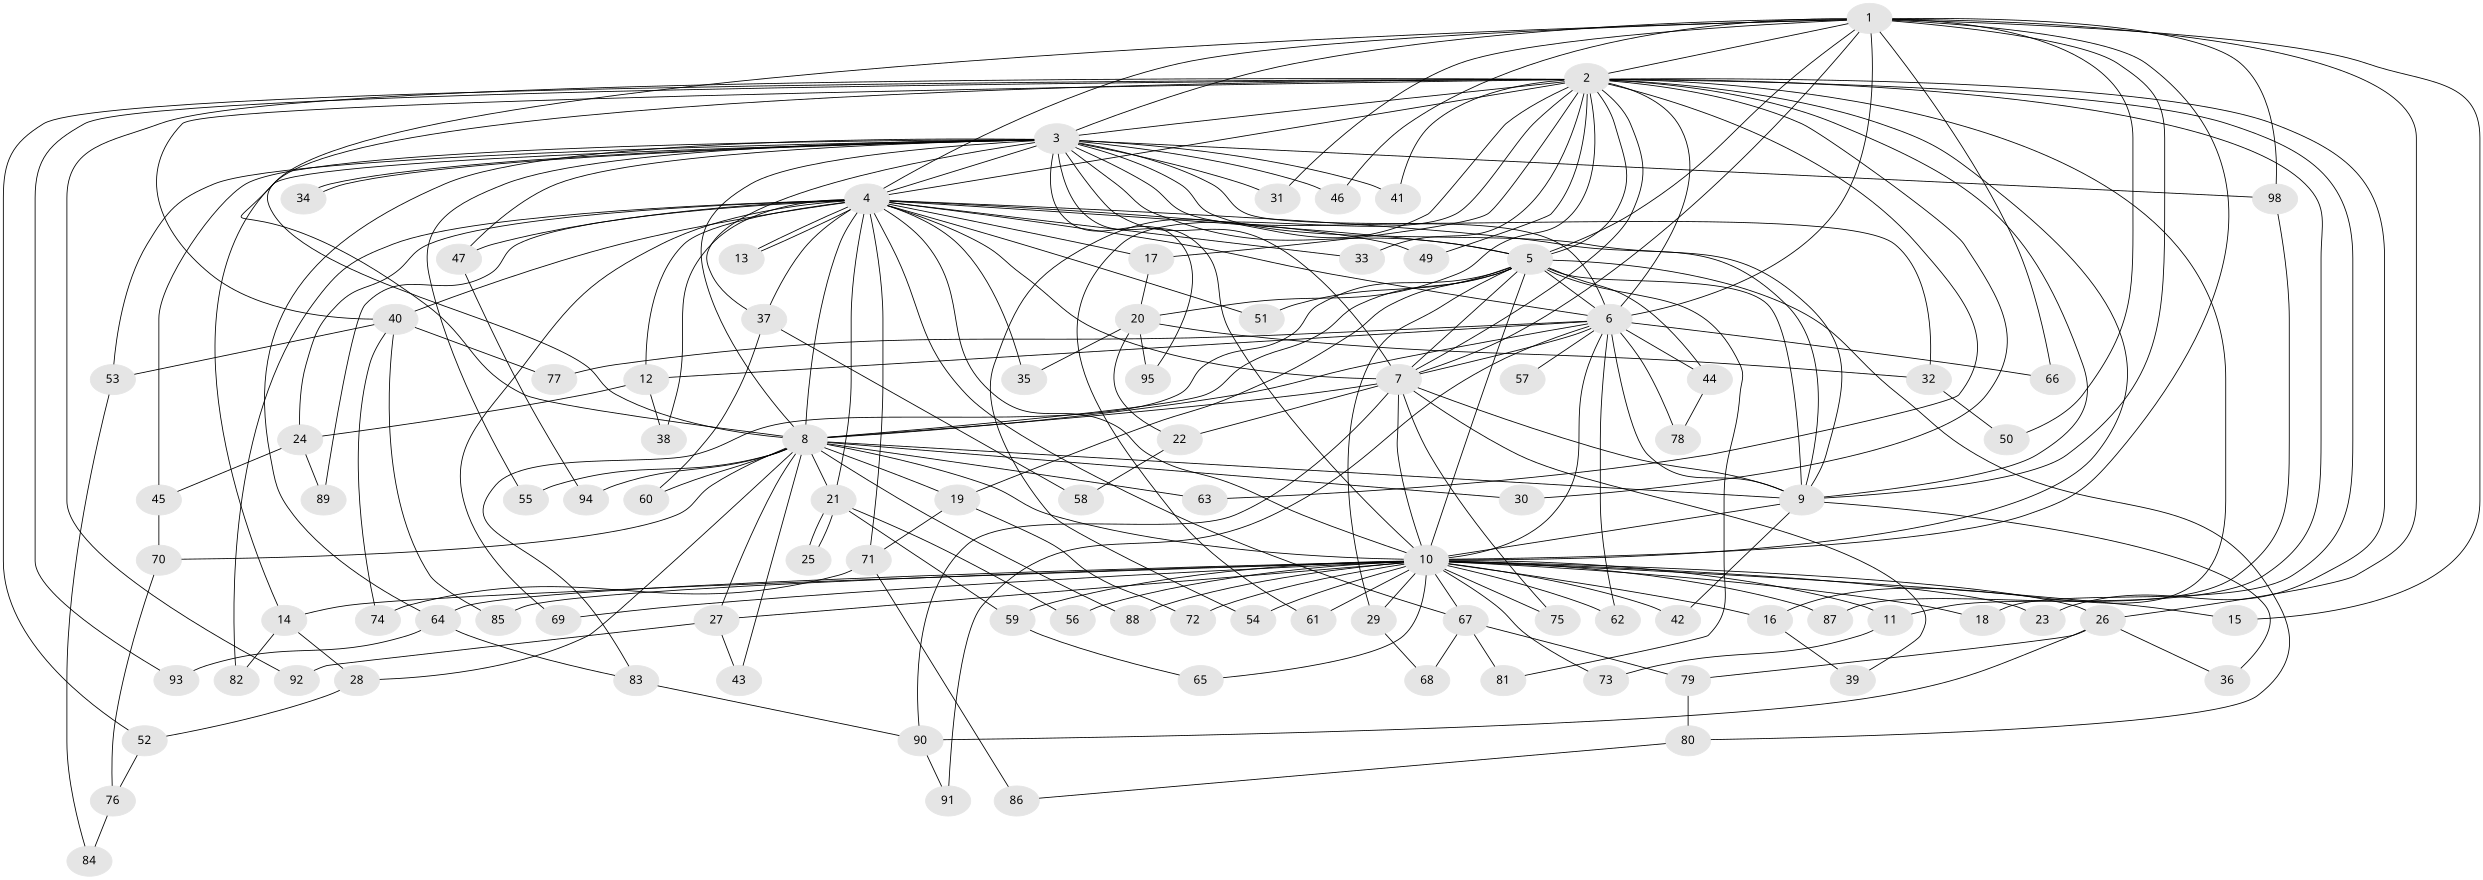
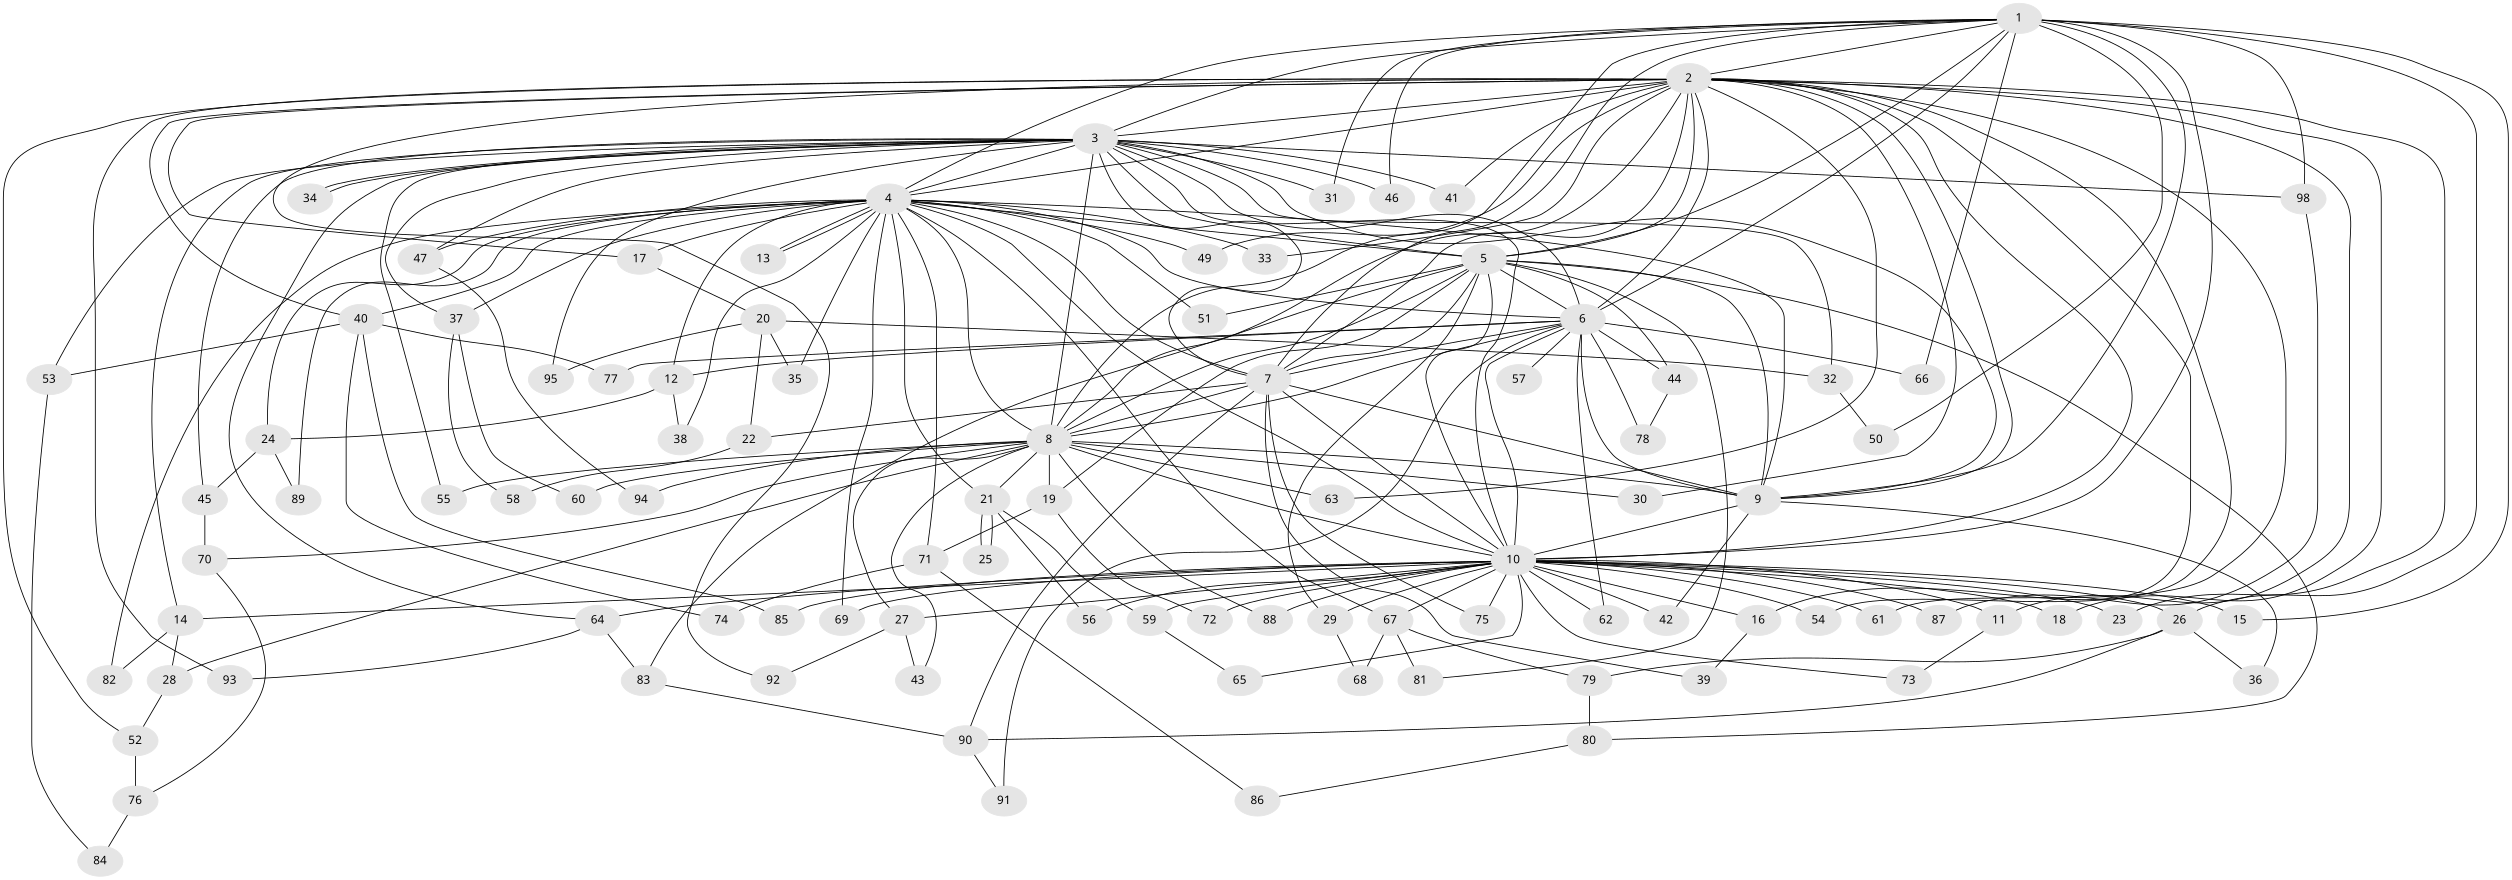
edge "2" -- "20": removed
